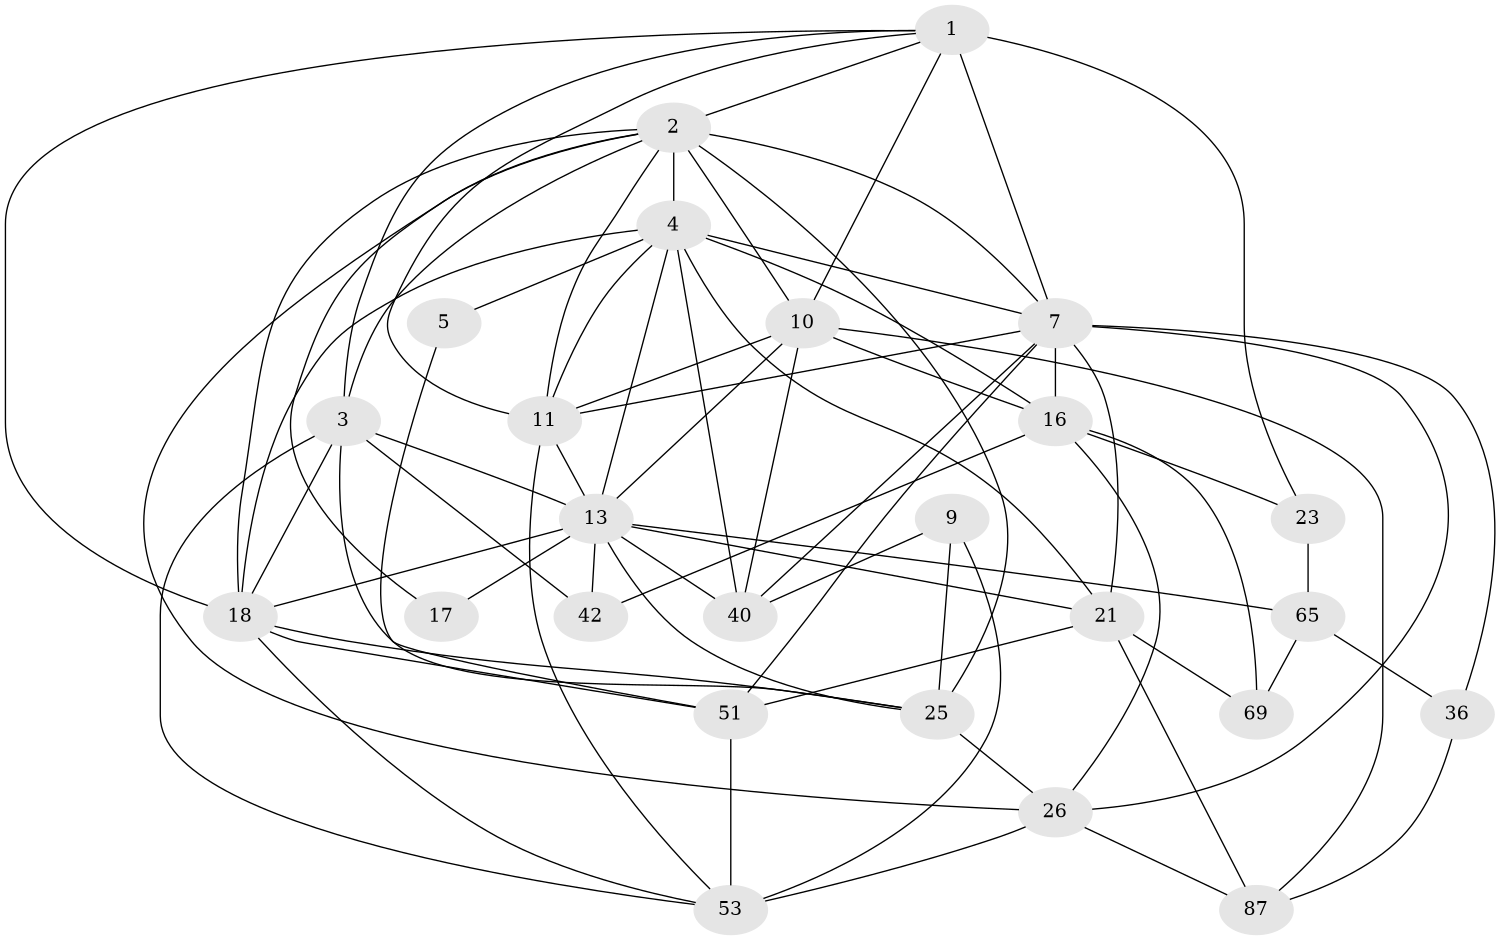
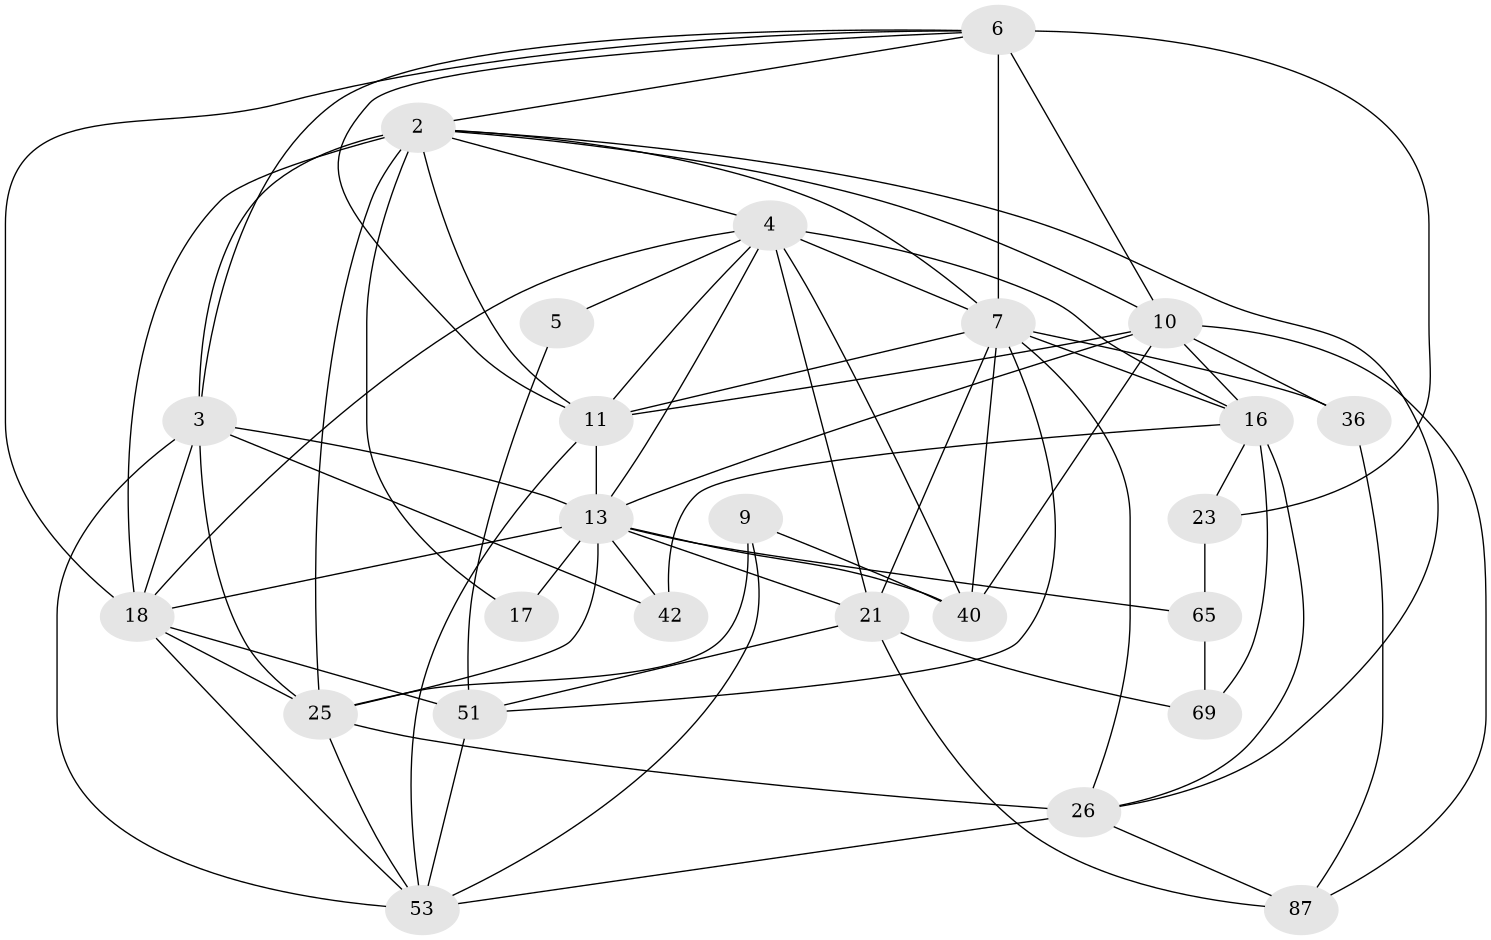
node "1": label "1" -> "6"
edge "65" -- "36": now "10" -- "36"
edge "25" -- "53": added
